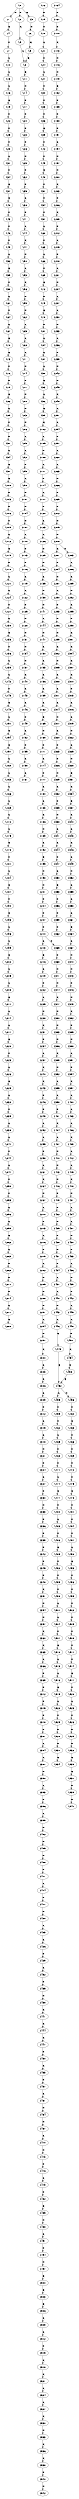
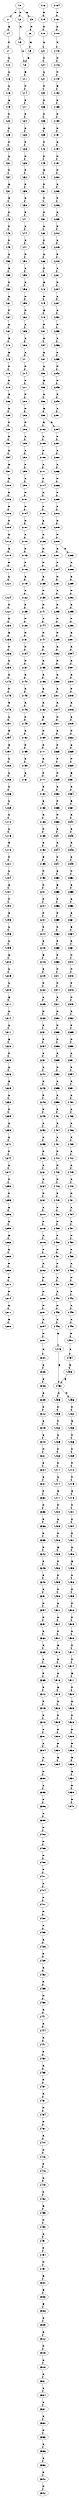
edge "S251" -> "S254": now "S99" -> "S254"
edge "S121" -> "S124": removed, label "C"
edge "S210" -> "S365": now "S362" -> "S365"
